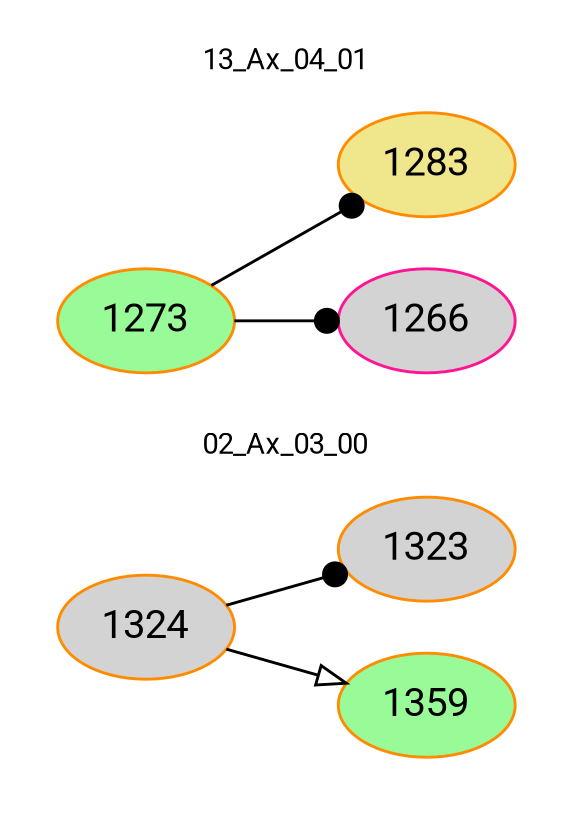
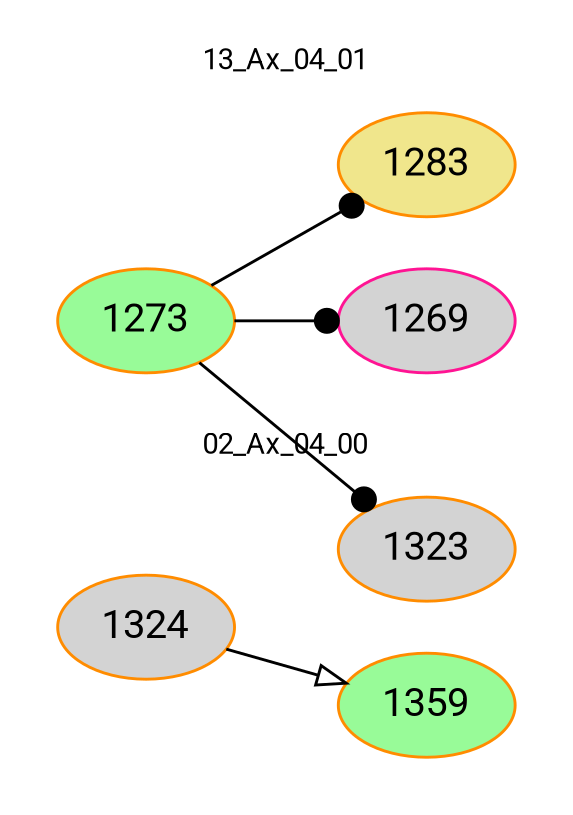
node "1266": label "1266" -> "1269"
cluster "02_Ax_03_00": label "02_Ax_03_00" -> "02_Ax_04_00"
edge "1324" -> "1323": now "1273" -> "1323"
